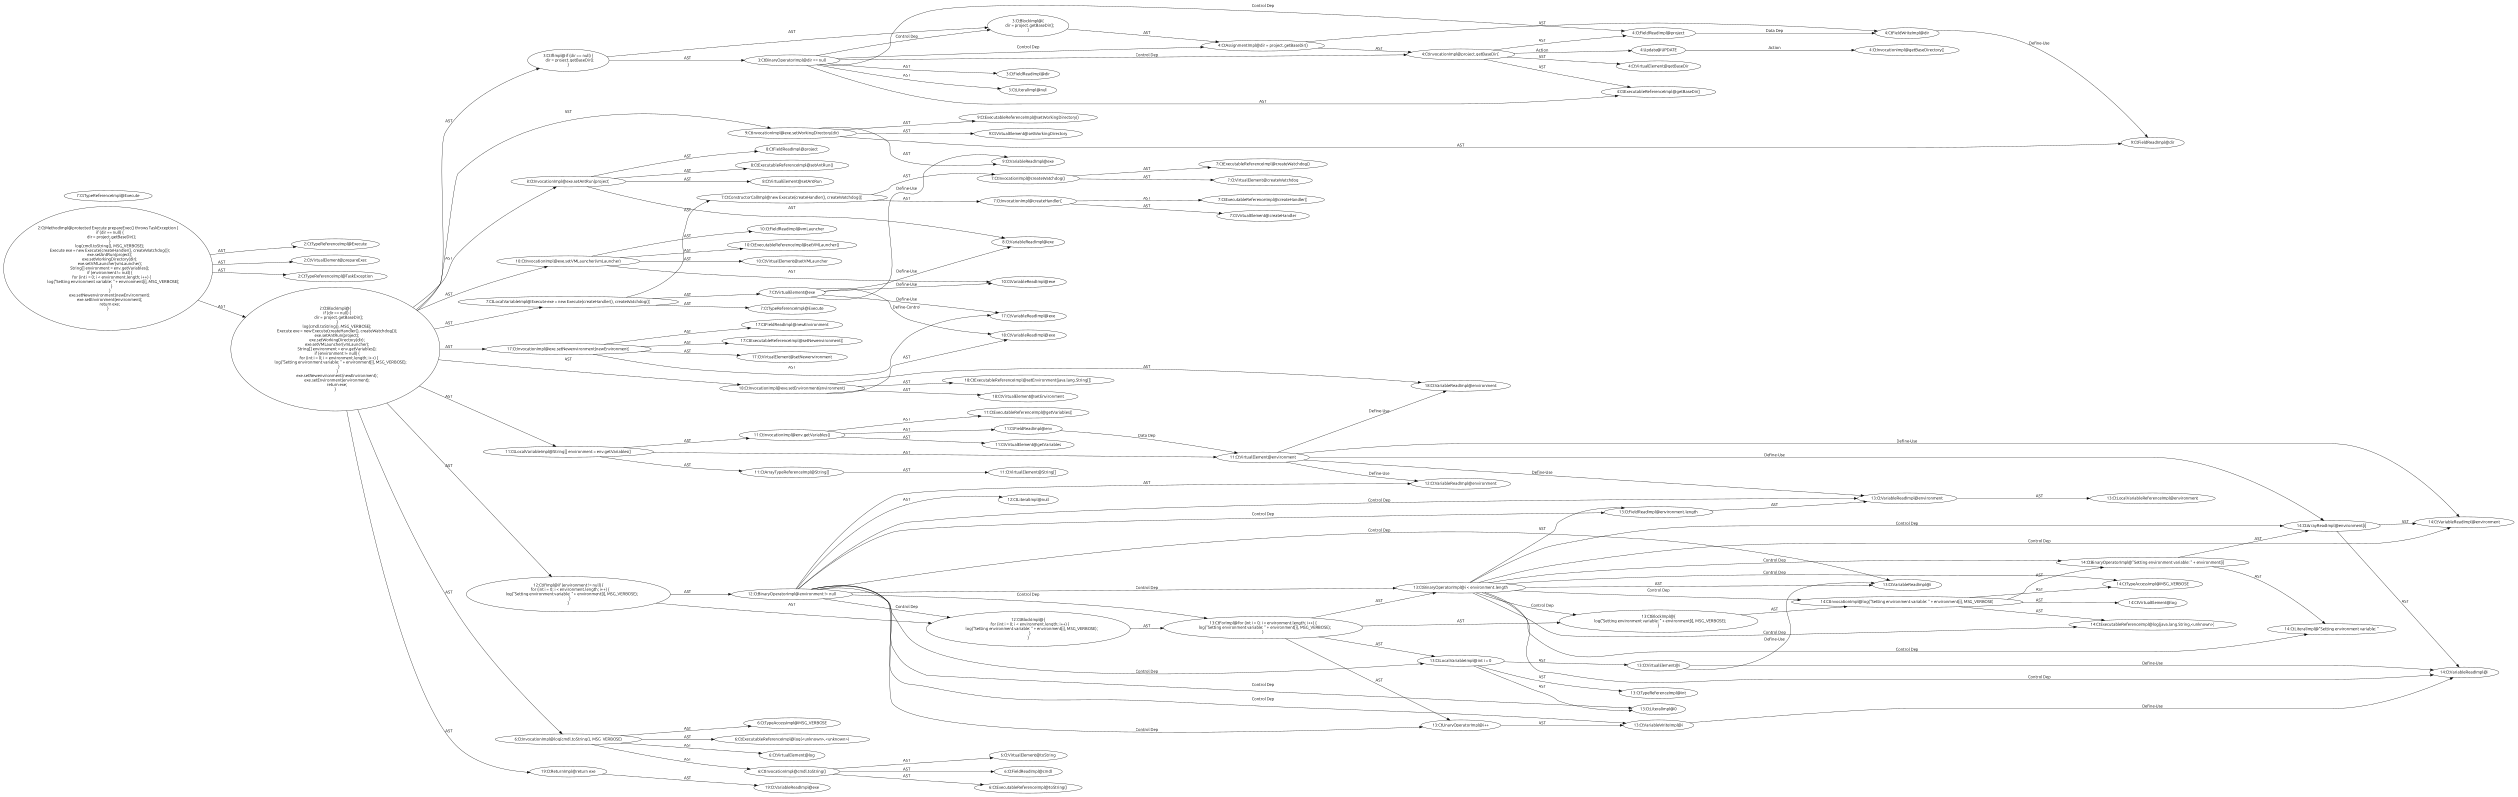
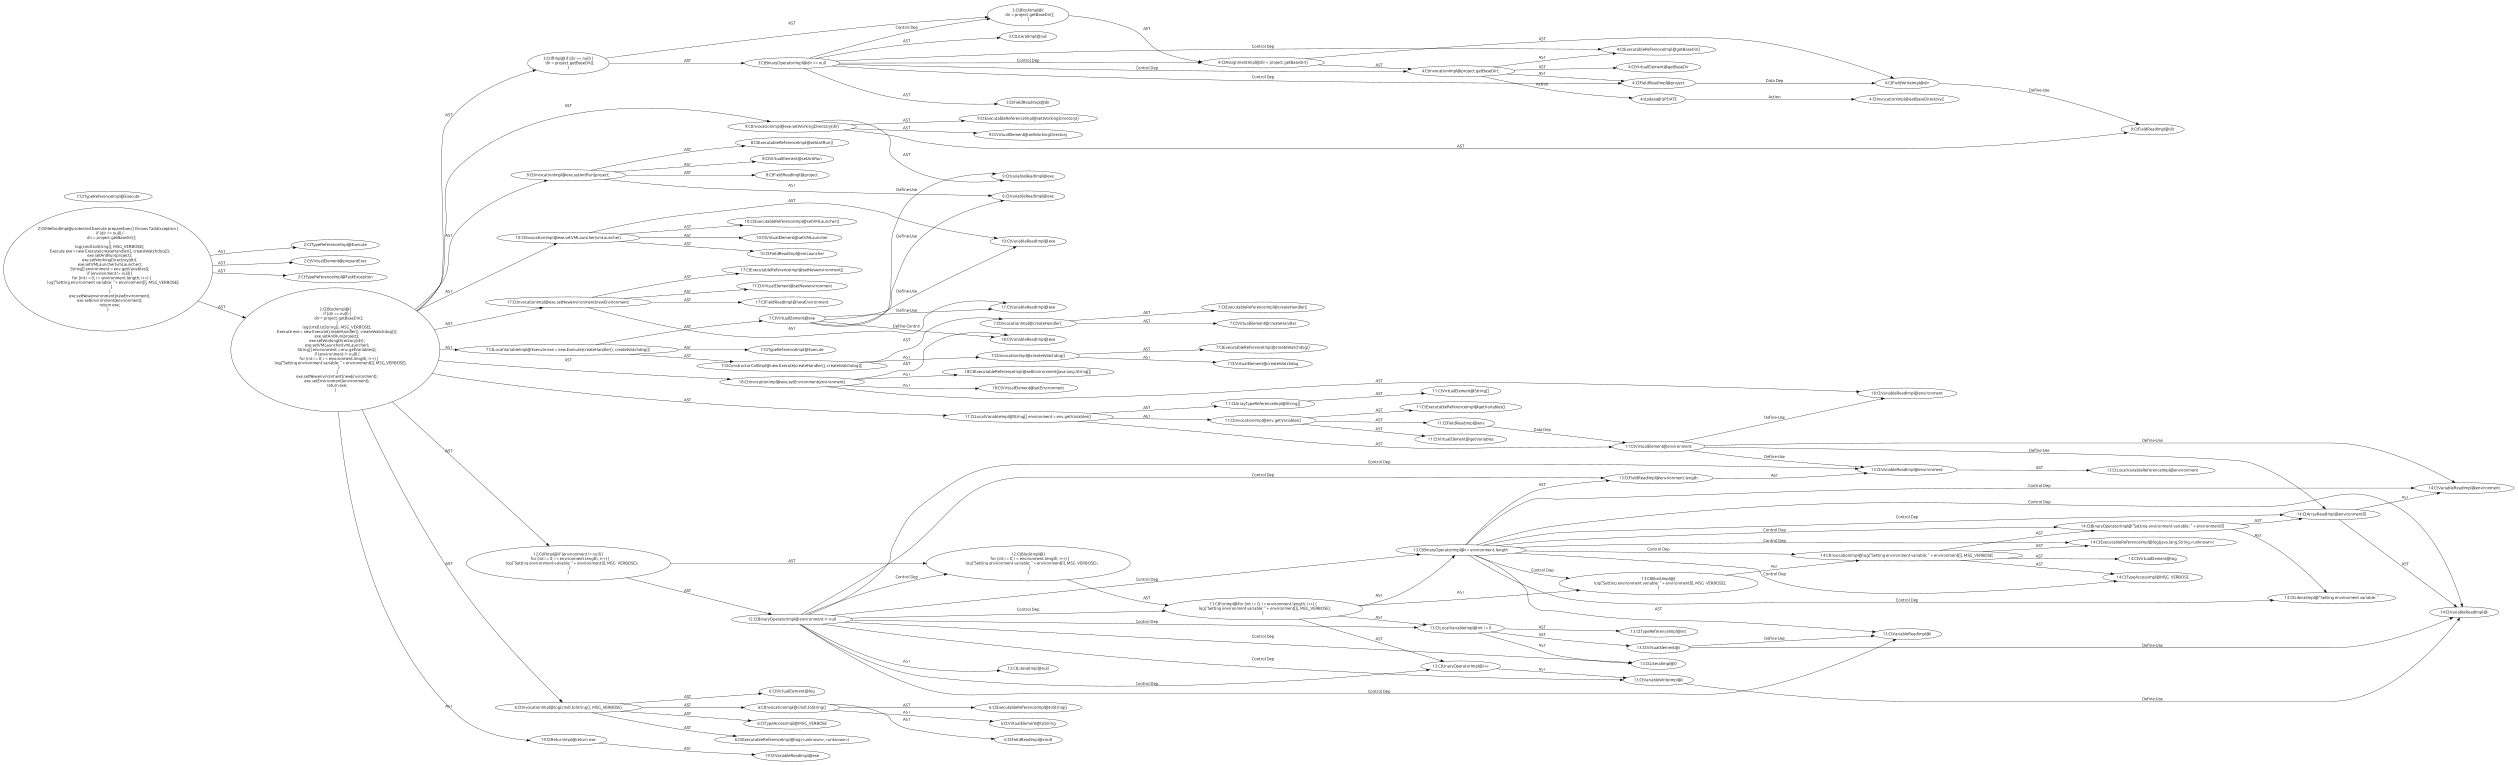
edge "3:CtBinaryOperatorImpl@dir == null" -> "4:CtExecutableReferenceImpl@getBaseDir()": label "AST" -> "Control Dep"
node "12:CtVariableReadImpl@environment": removed
